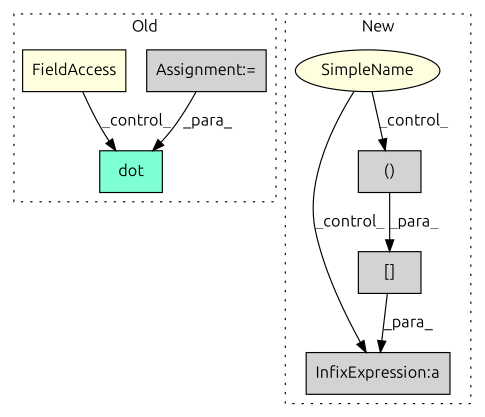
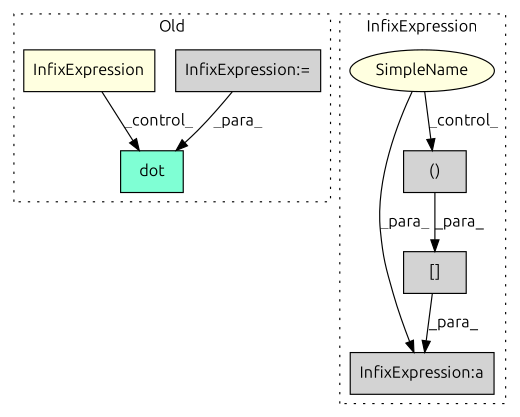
cluster "New": label "New" -> "InfixExpression"
node "FieldAccess": label "FieldAccess" -> "InfixExpression"
node "Assignment:=": label "Assignment:=" -> "InfixExpression:="
edge "SimpleName" -> "InfixExpression:a": label "_control_" -> "_para_"
